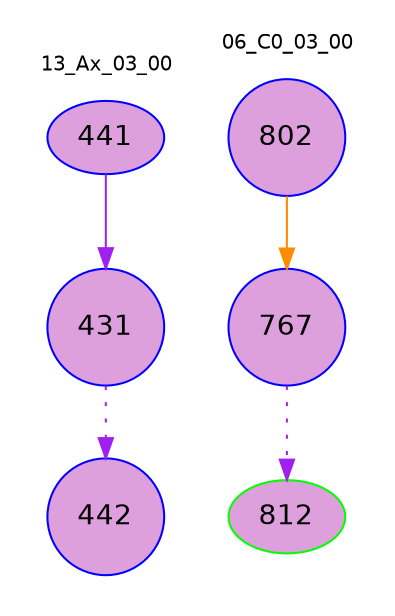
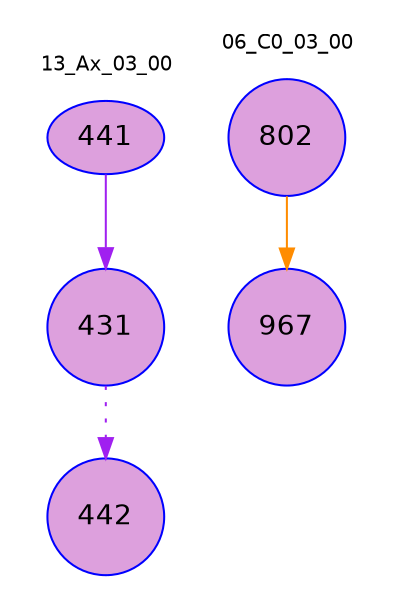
node "767": label "767" -> "967"
node "812": removed
